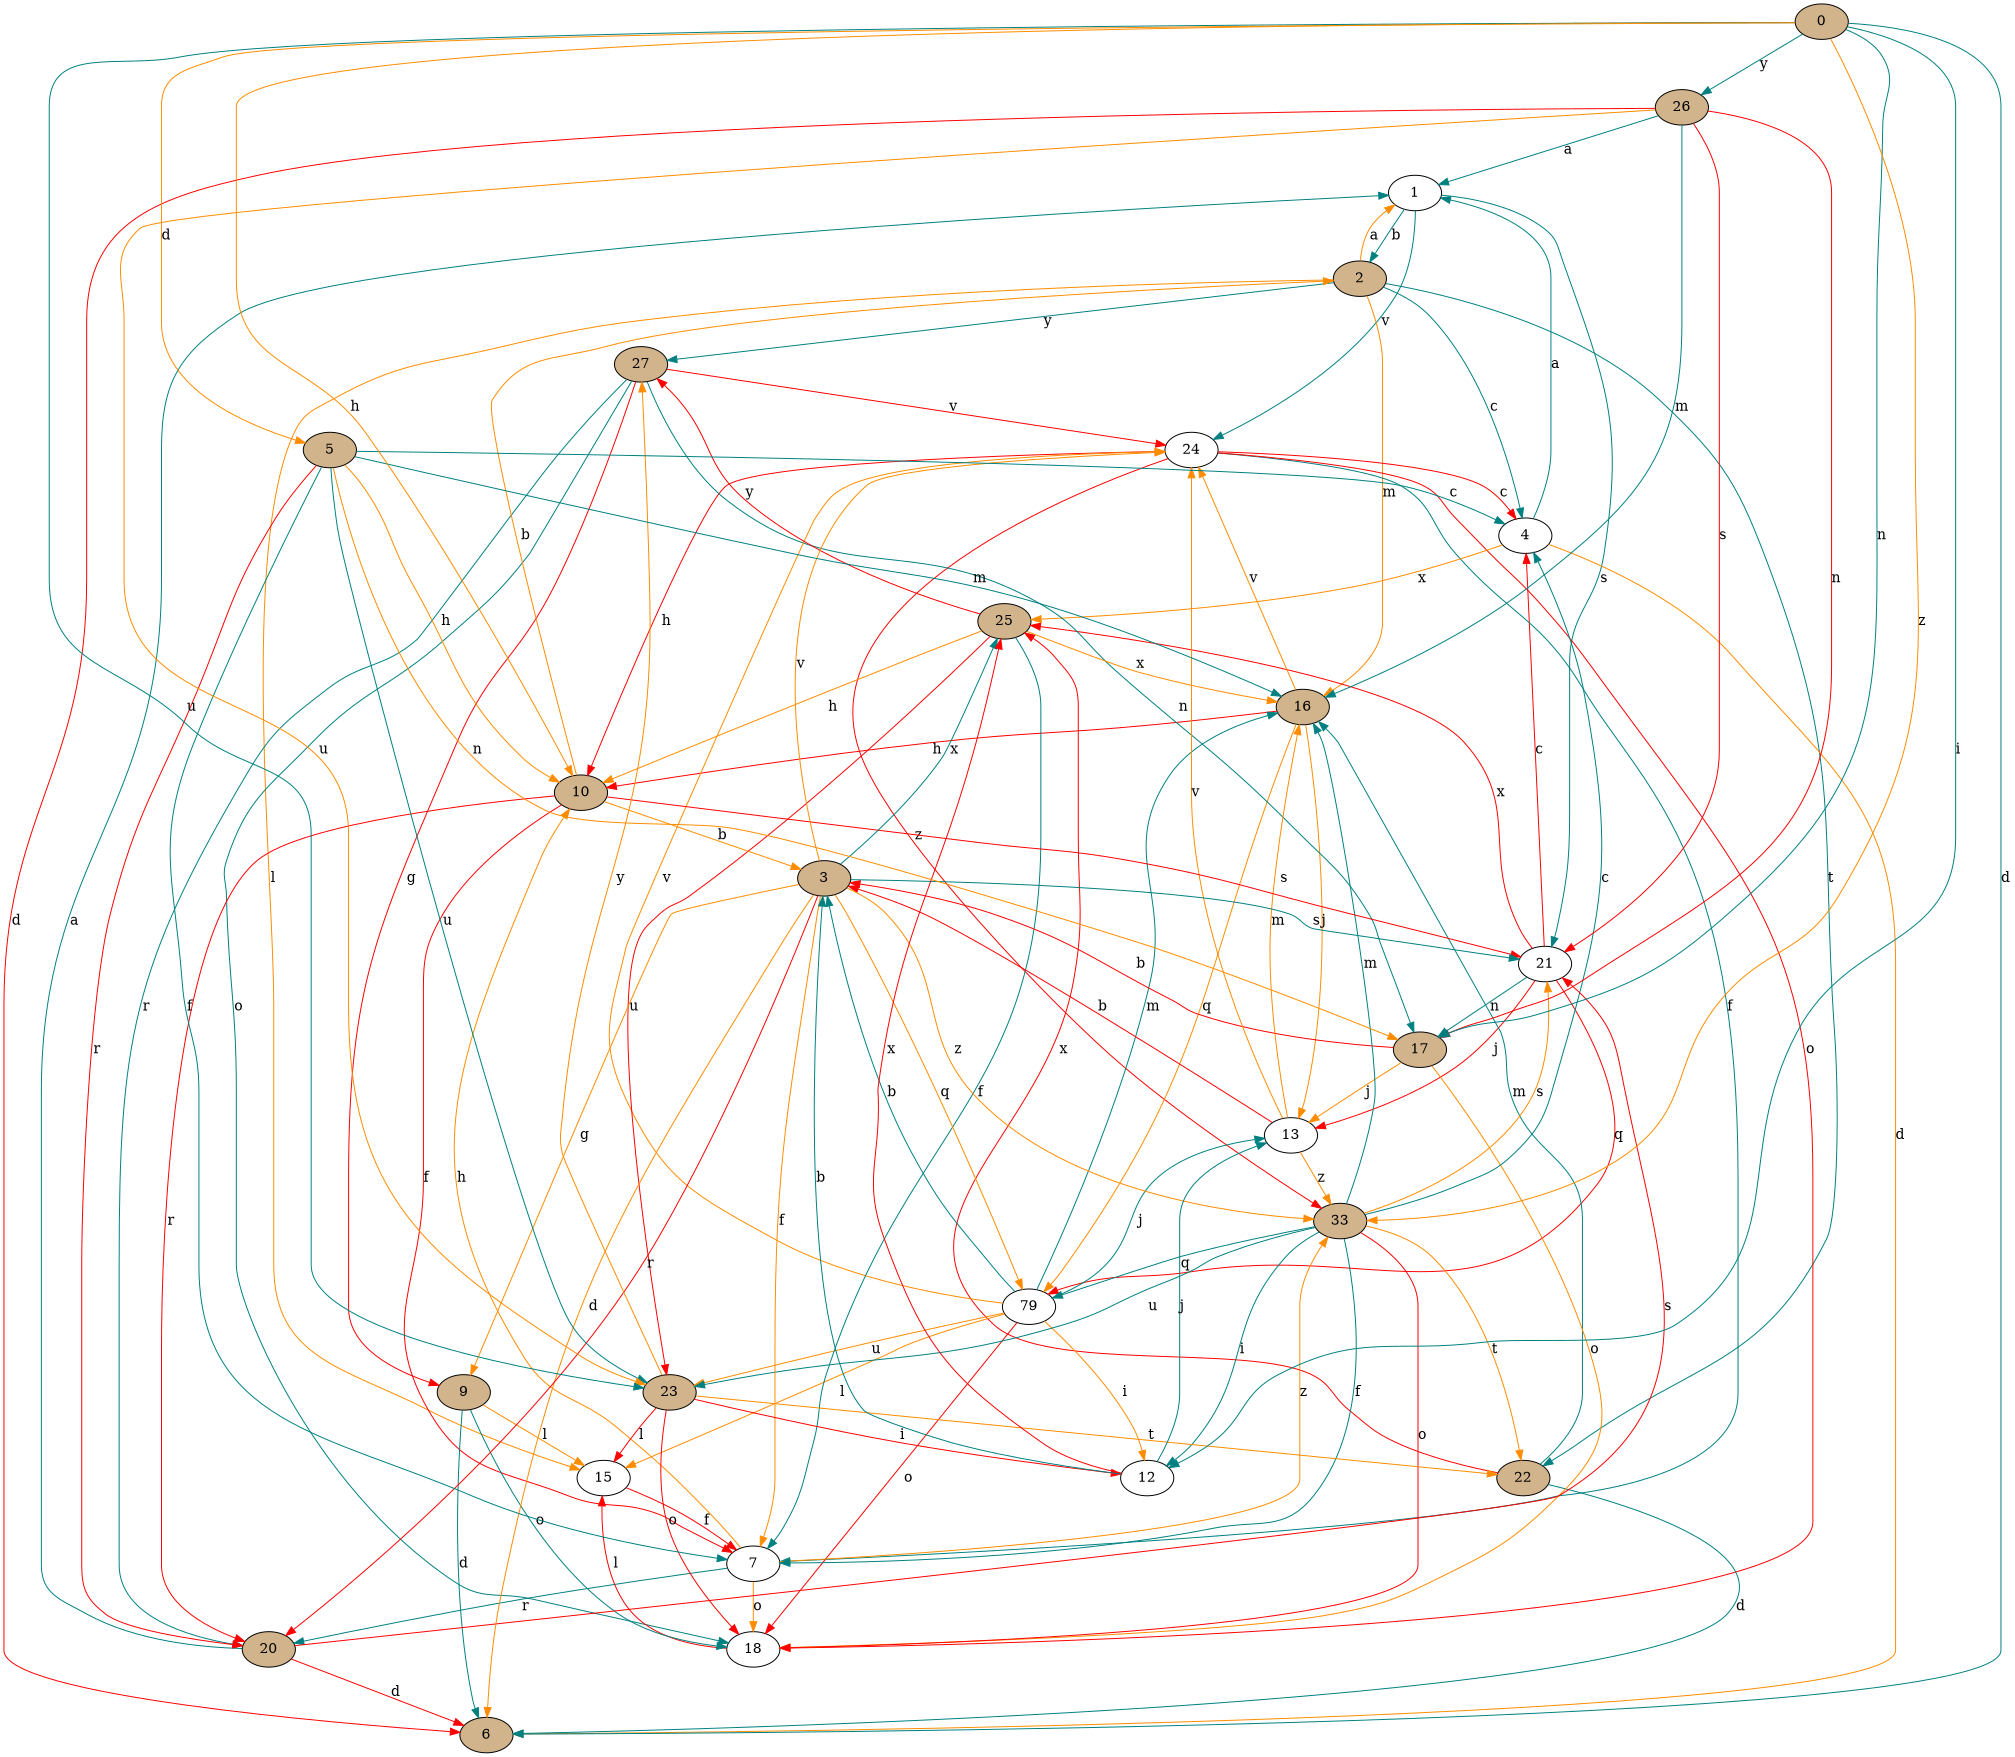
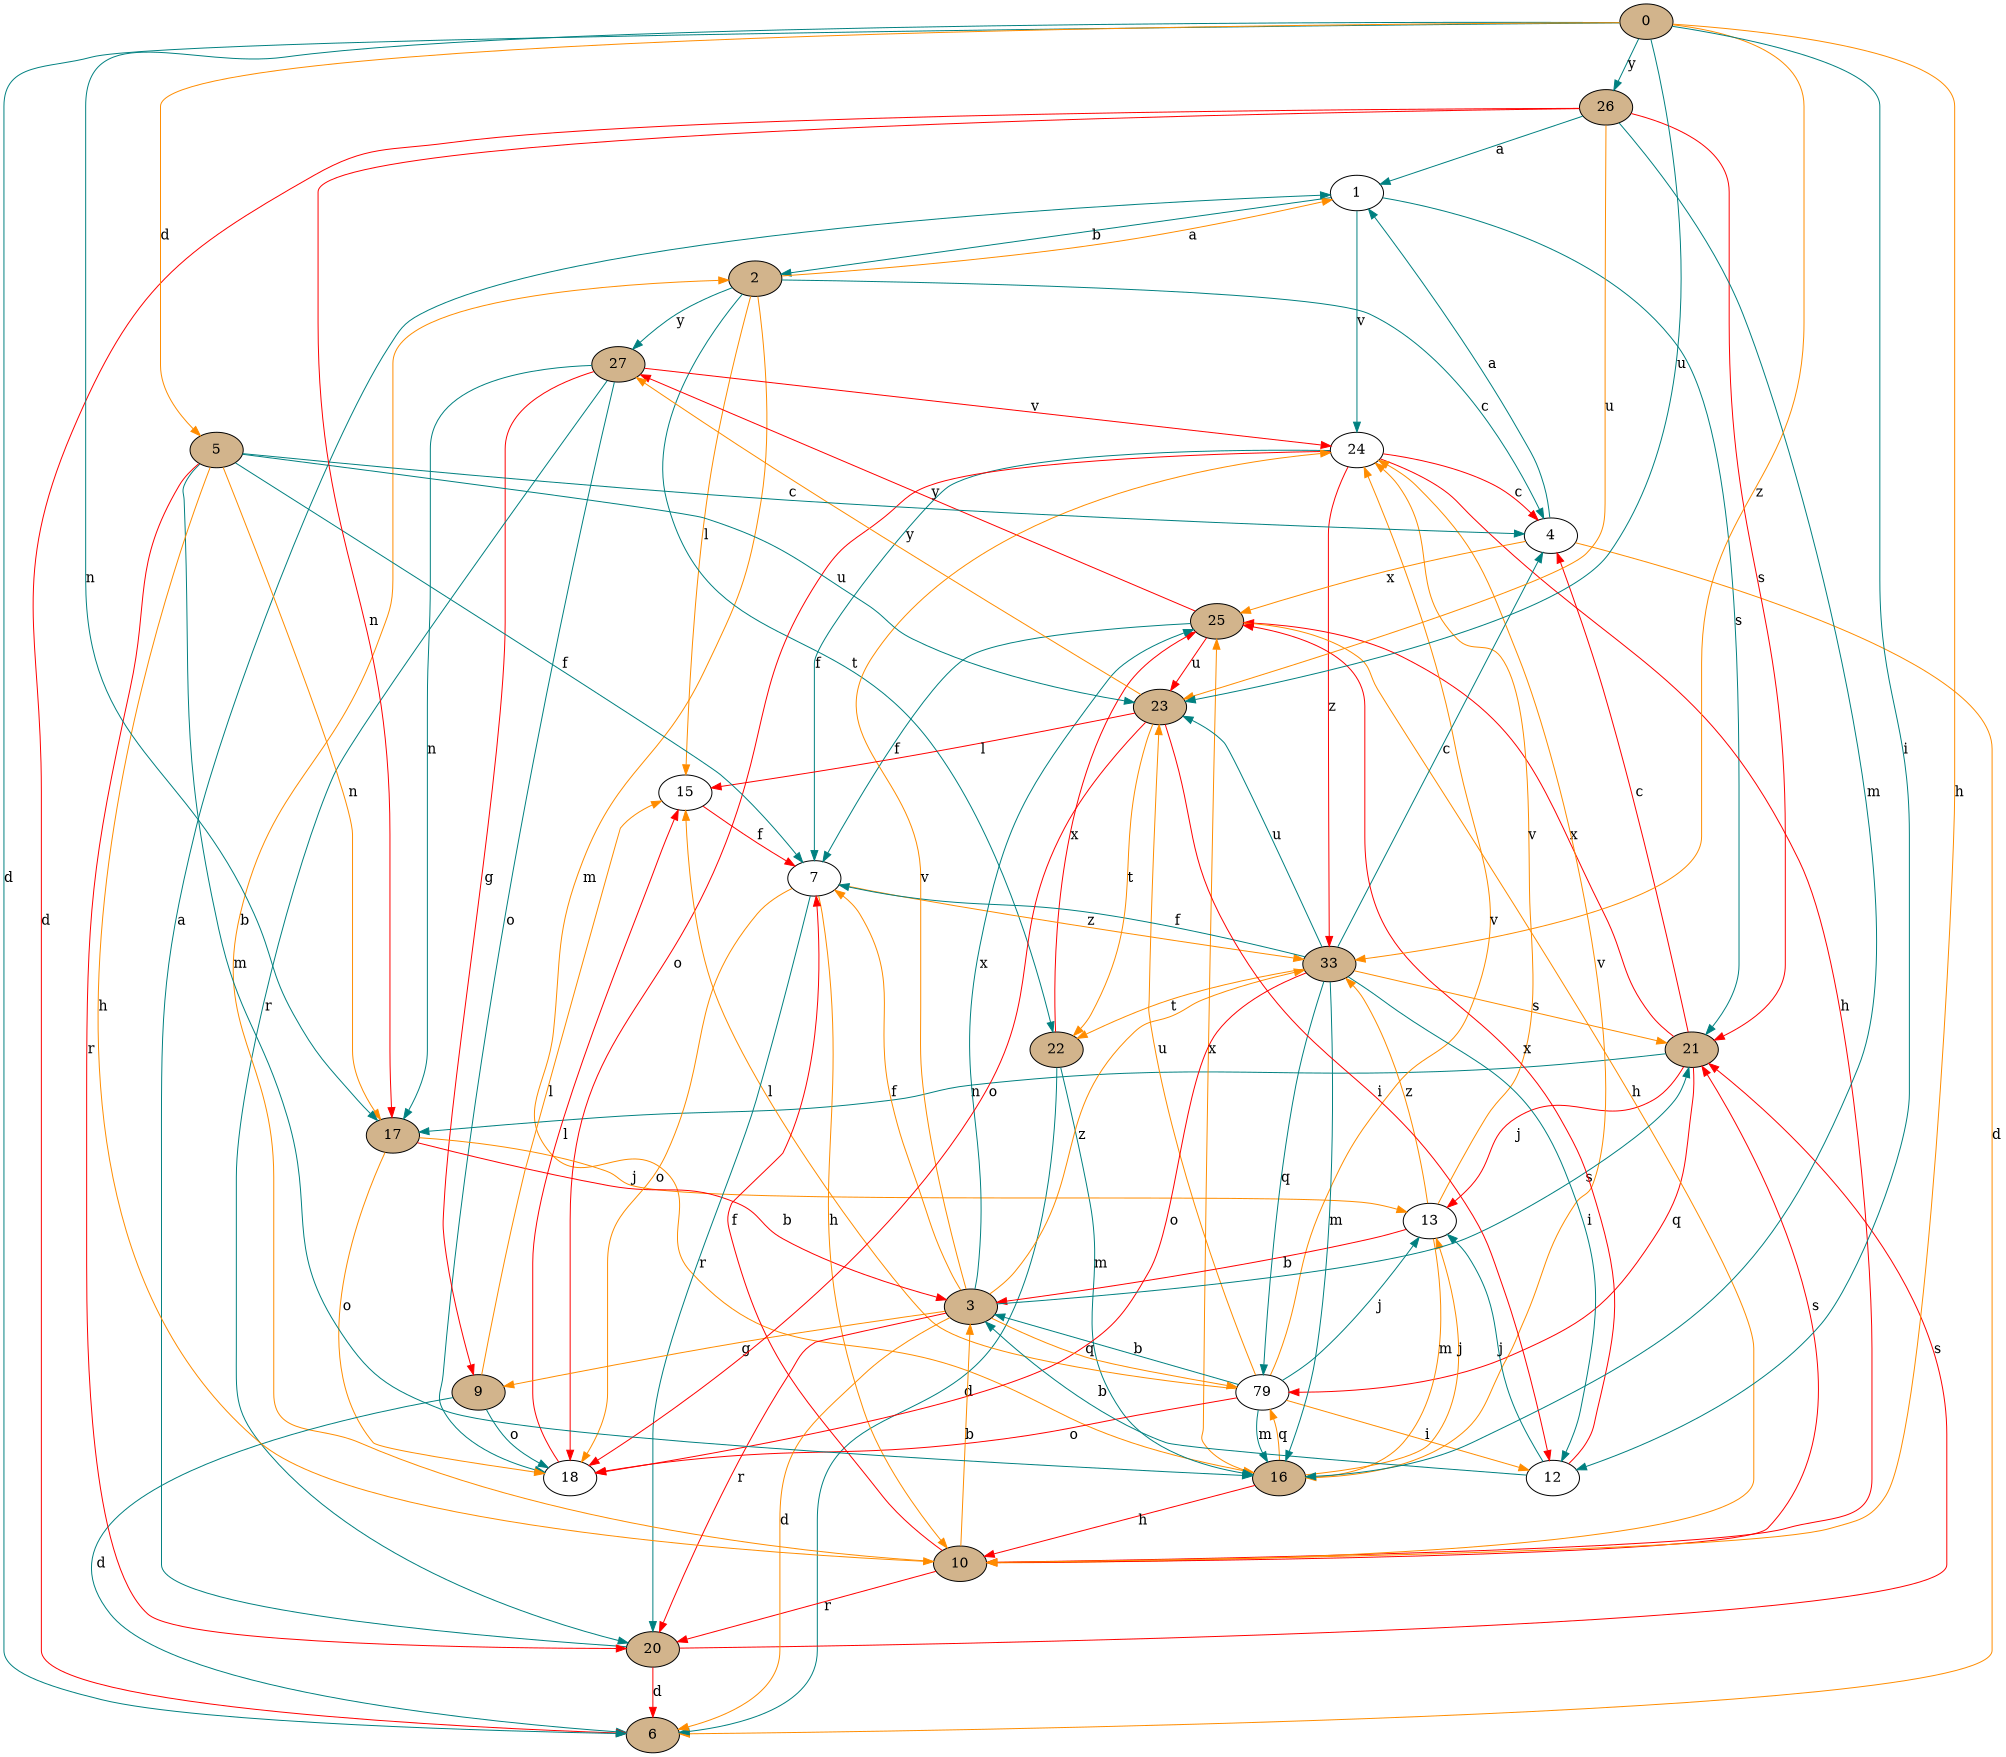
edge "25" -> "16": reversed
node "21": fillcolor white -> tan
